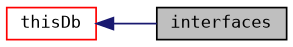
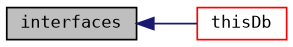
edge "interfaces" -> "thisDb": reversed
